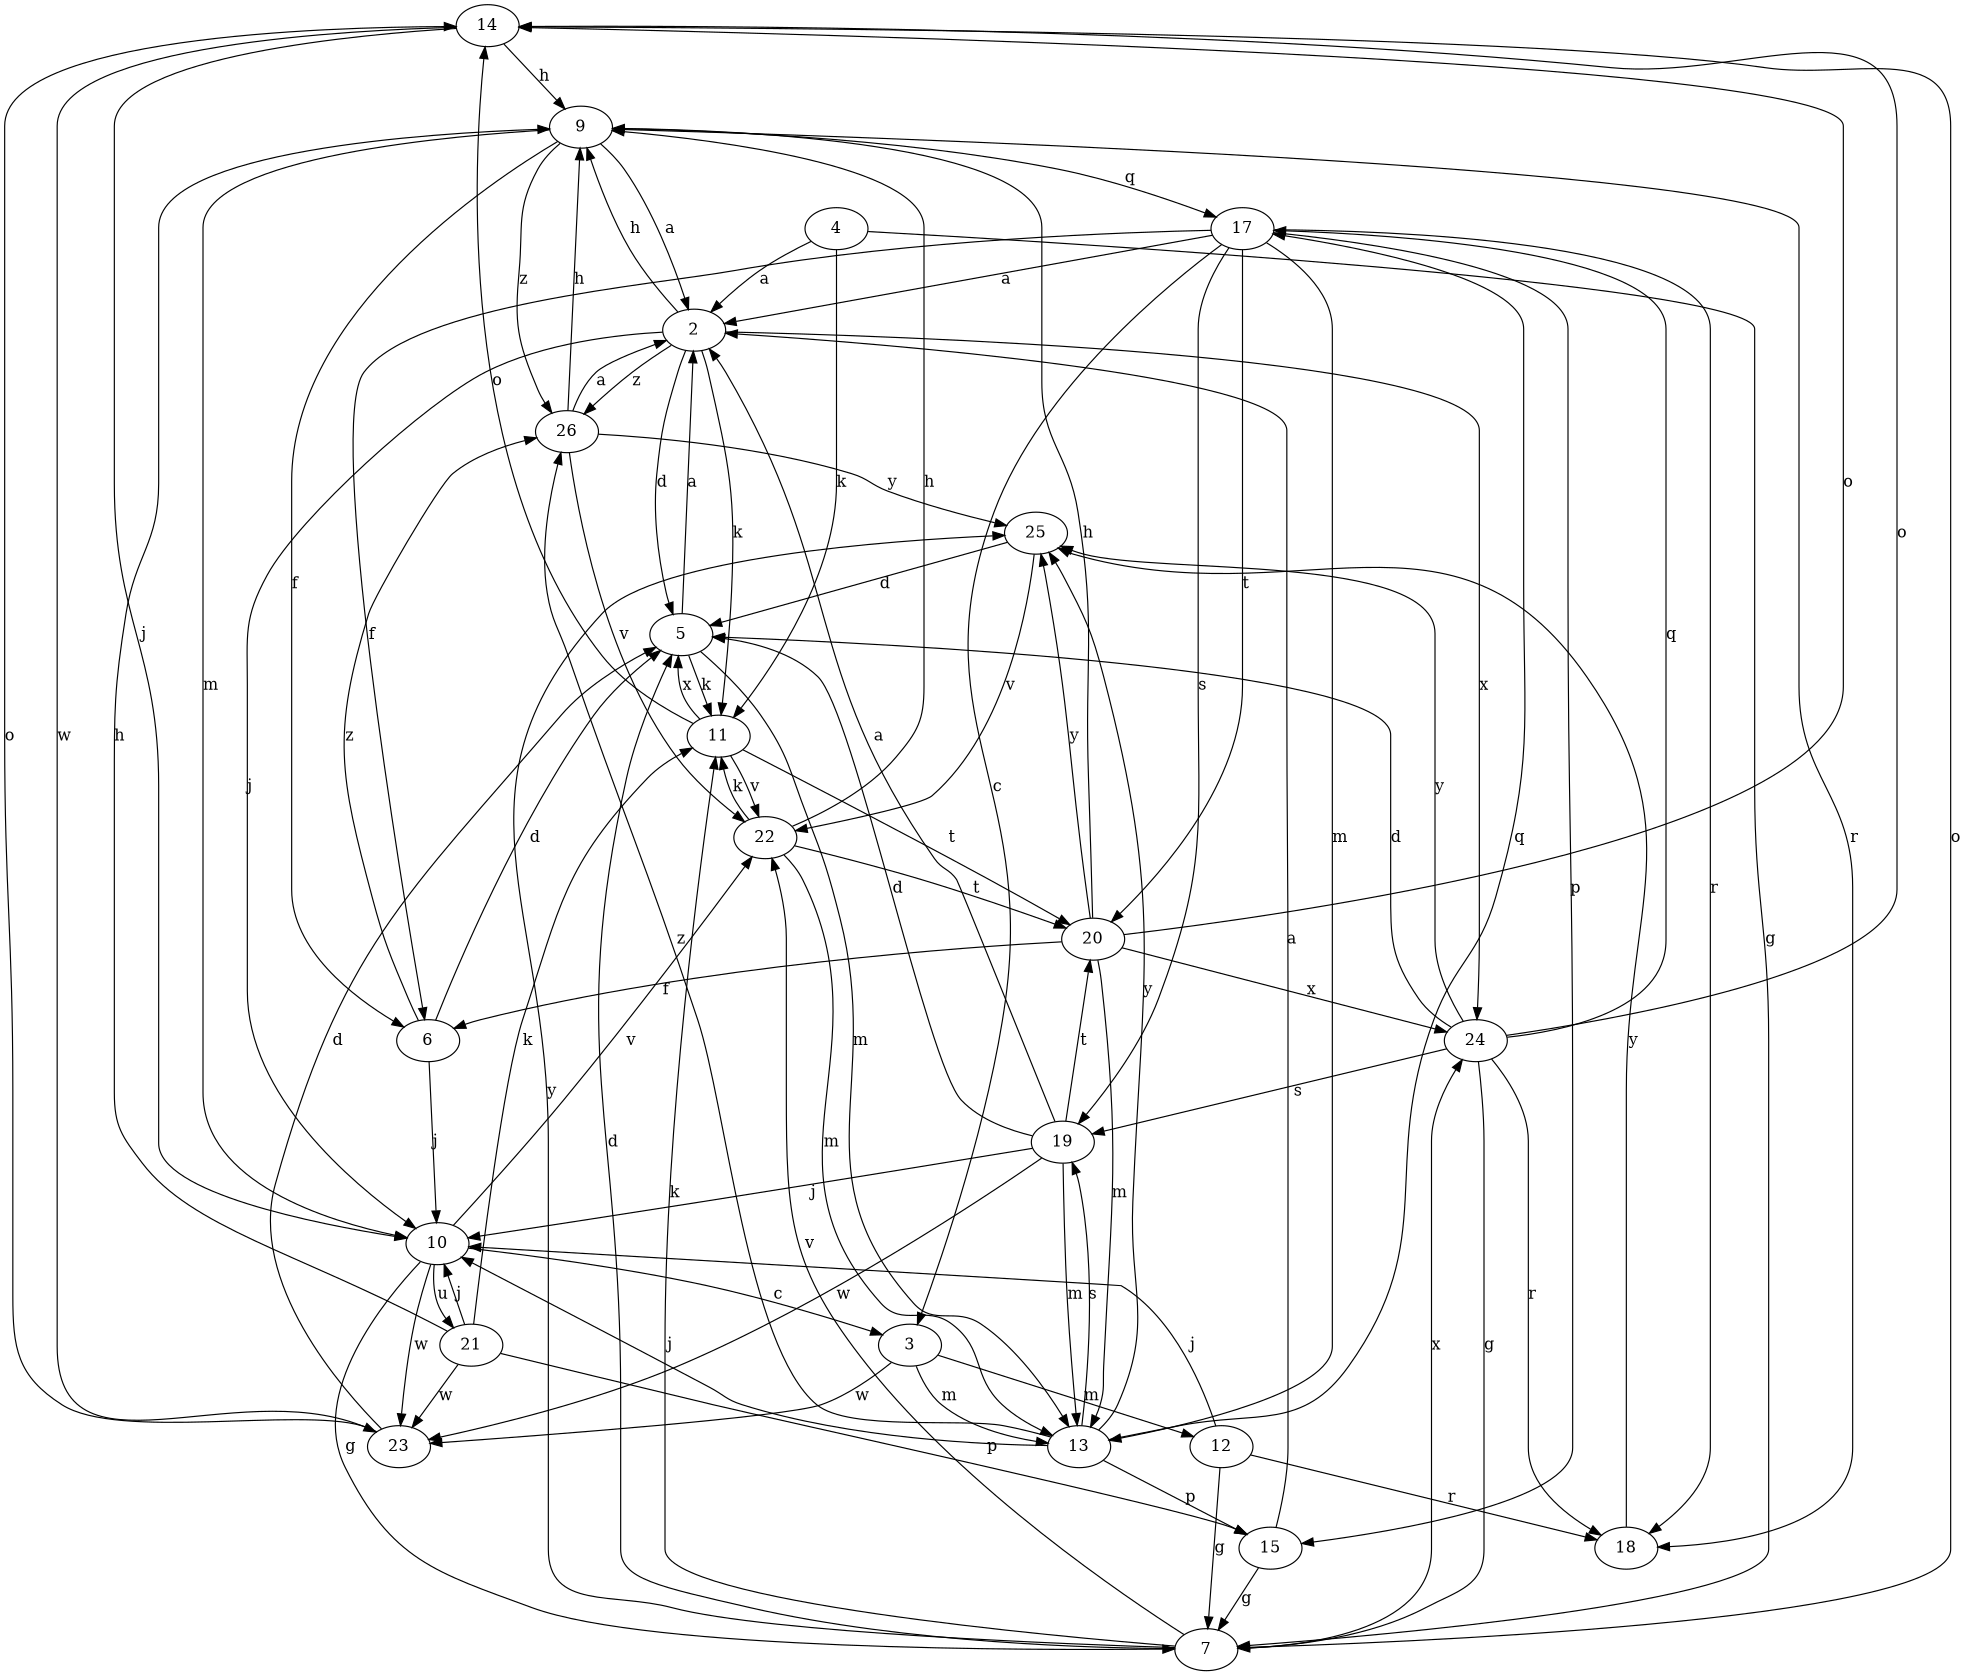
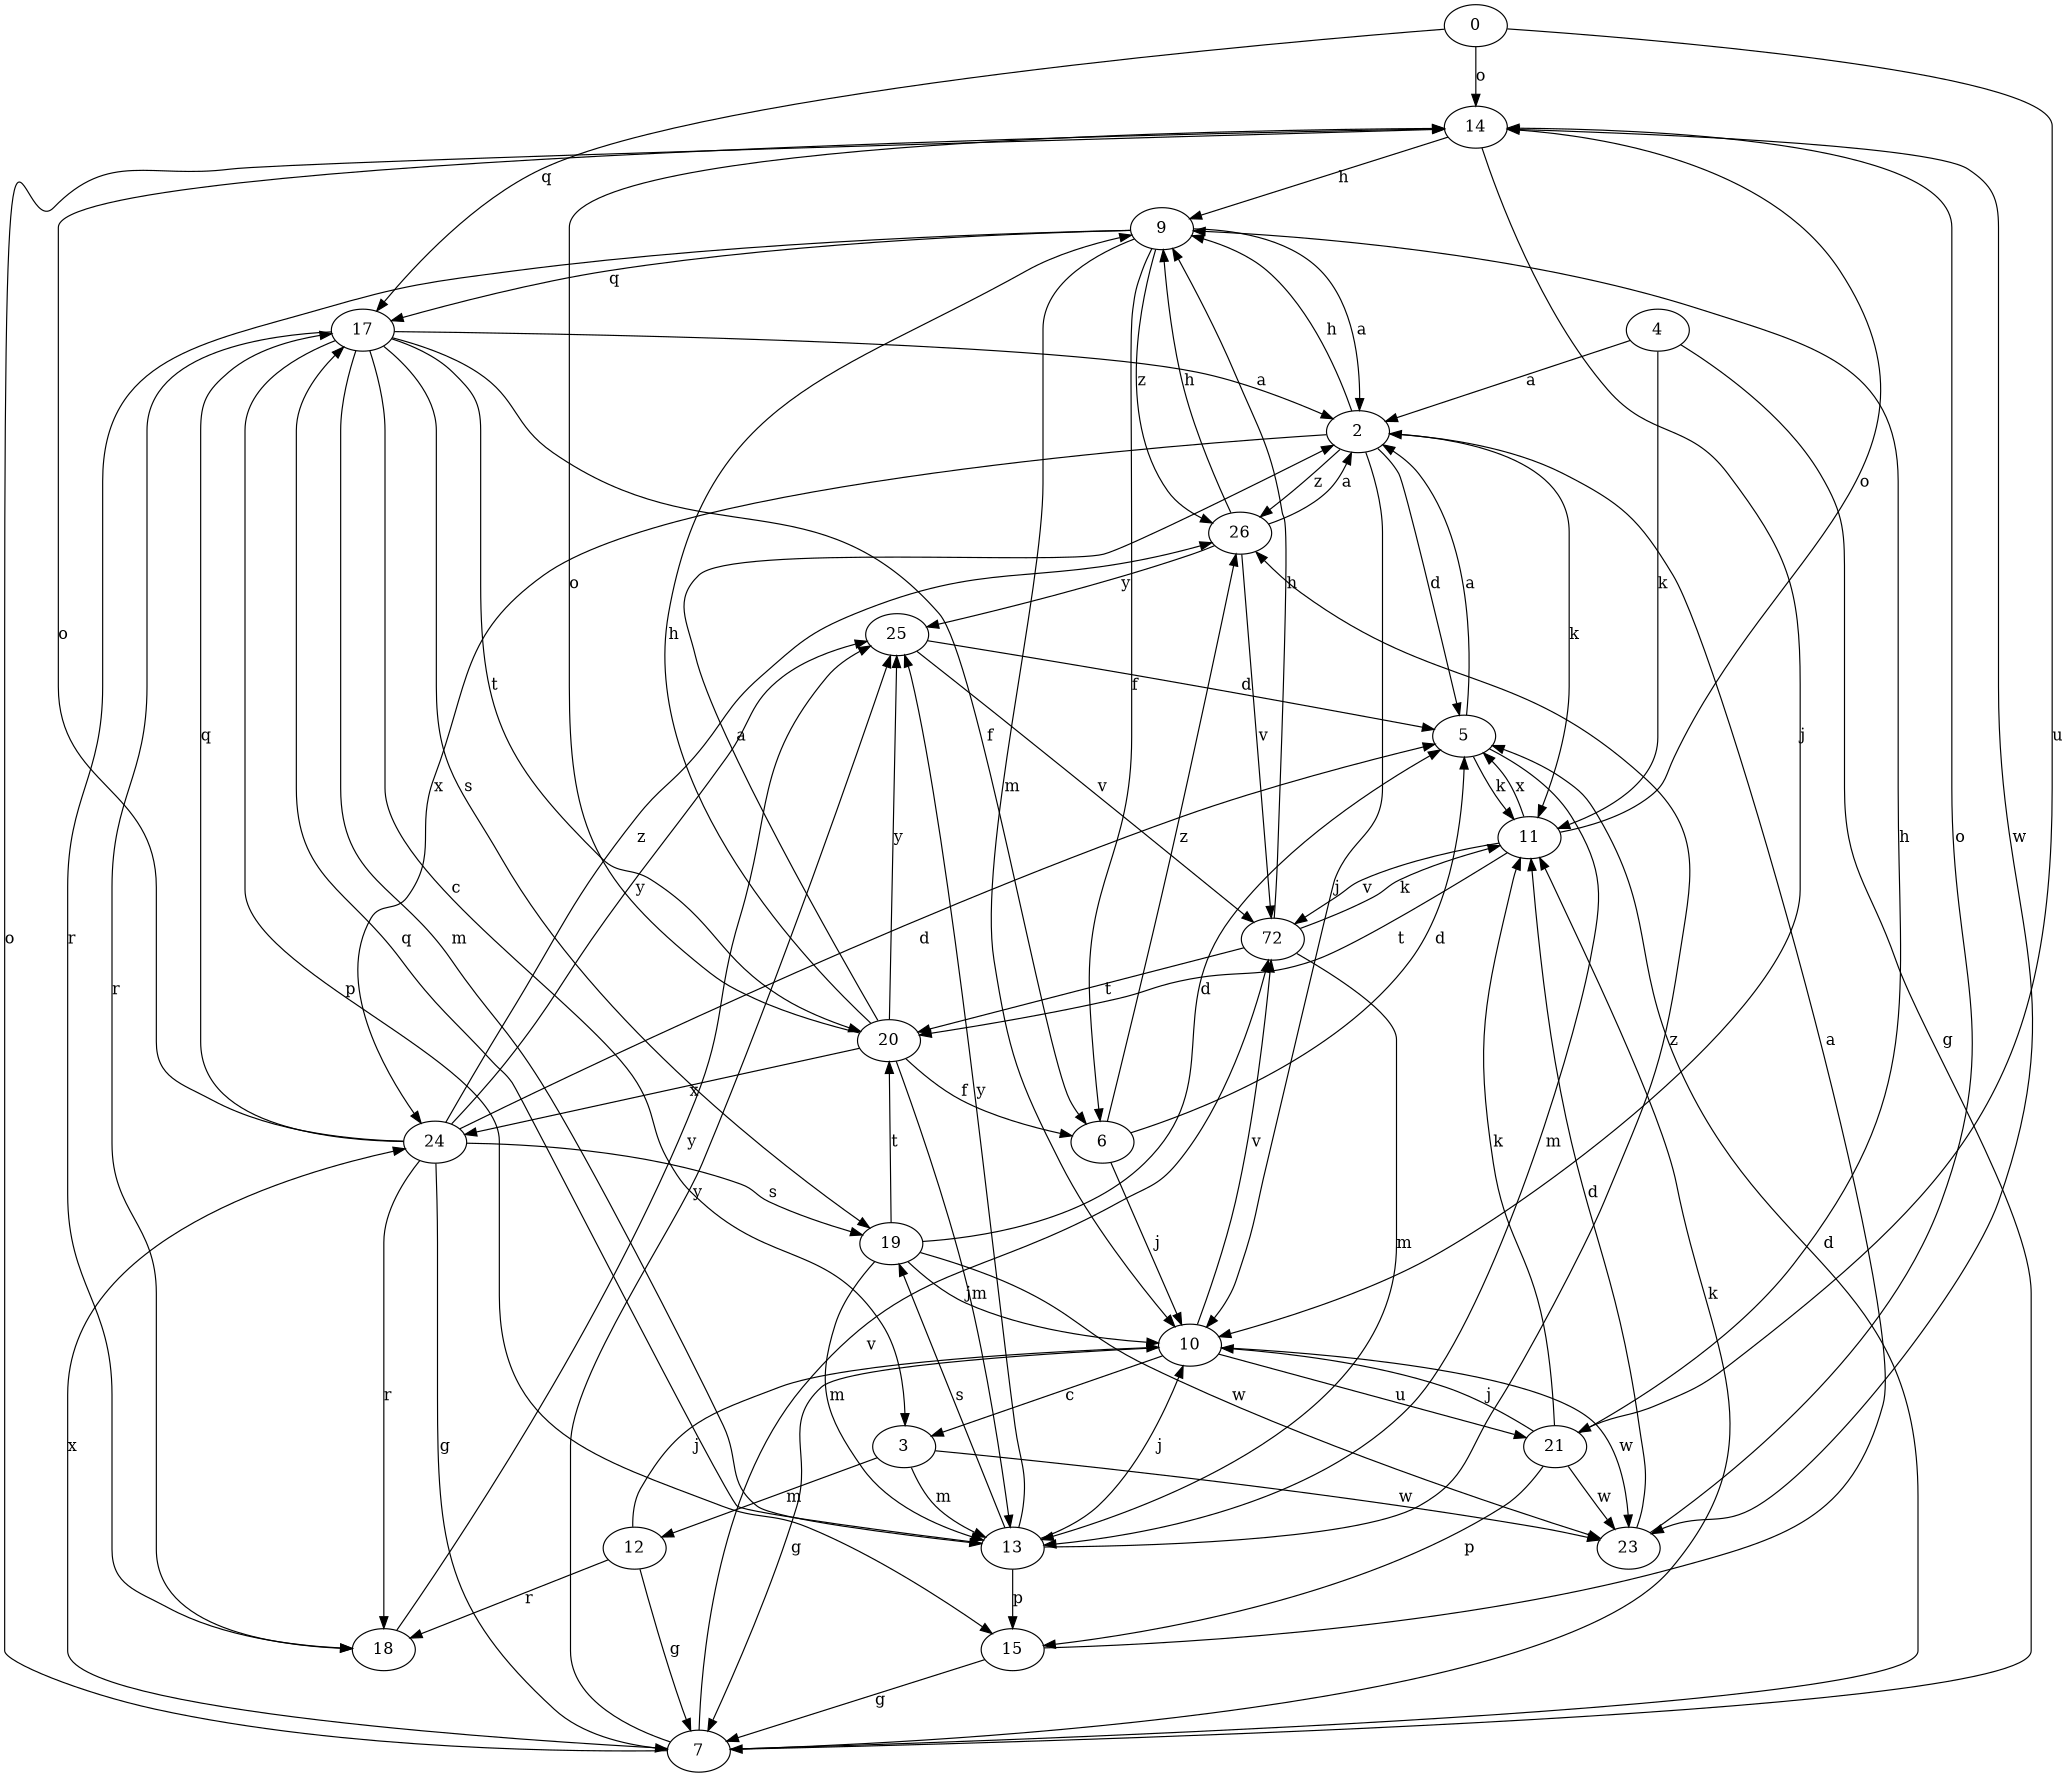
node "0": added
edge "24" -> "26": added, label "z"
edge "19" -> "2": now "20" -> "2"
node "22": label "22" -> "72"
edge "23" -> "5": now "23" -> "11"
